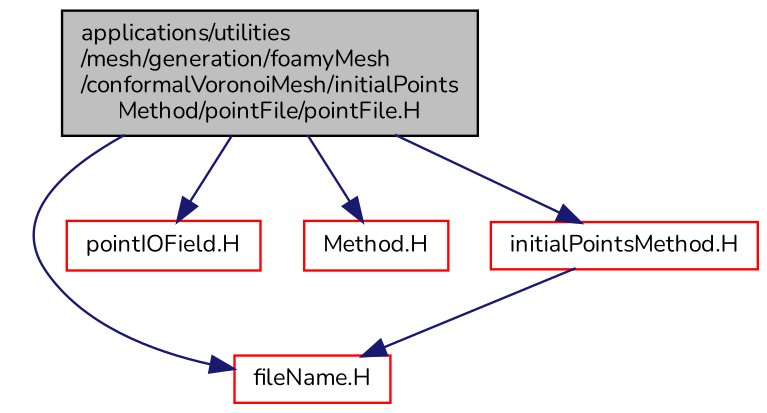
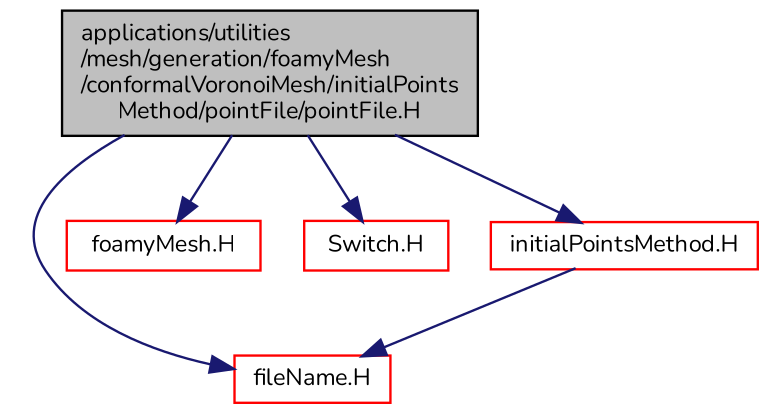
node "pointIOField.H": label "pointIOField.H" -> "foamyMesh.H"
node "Method.H": label "Method.H" -> "Switch.H"
